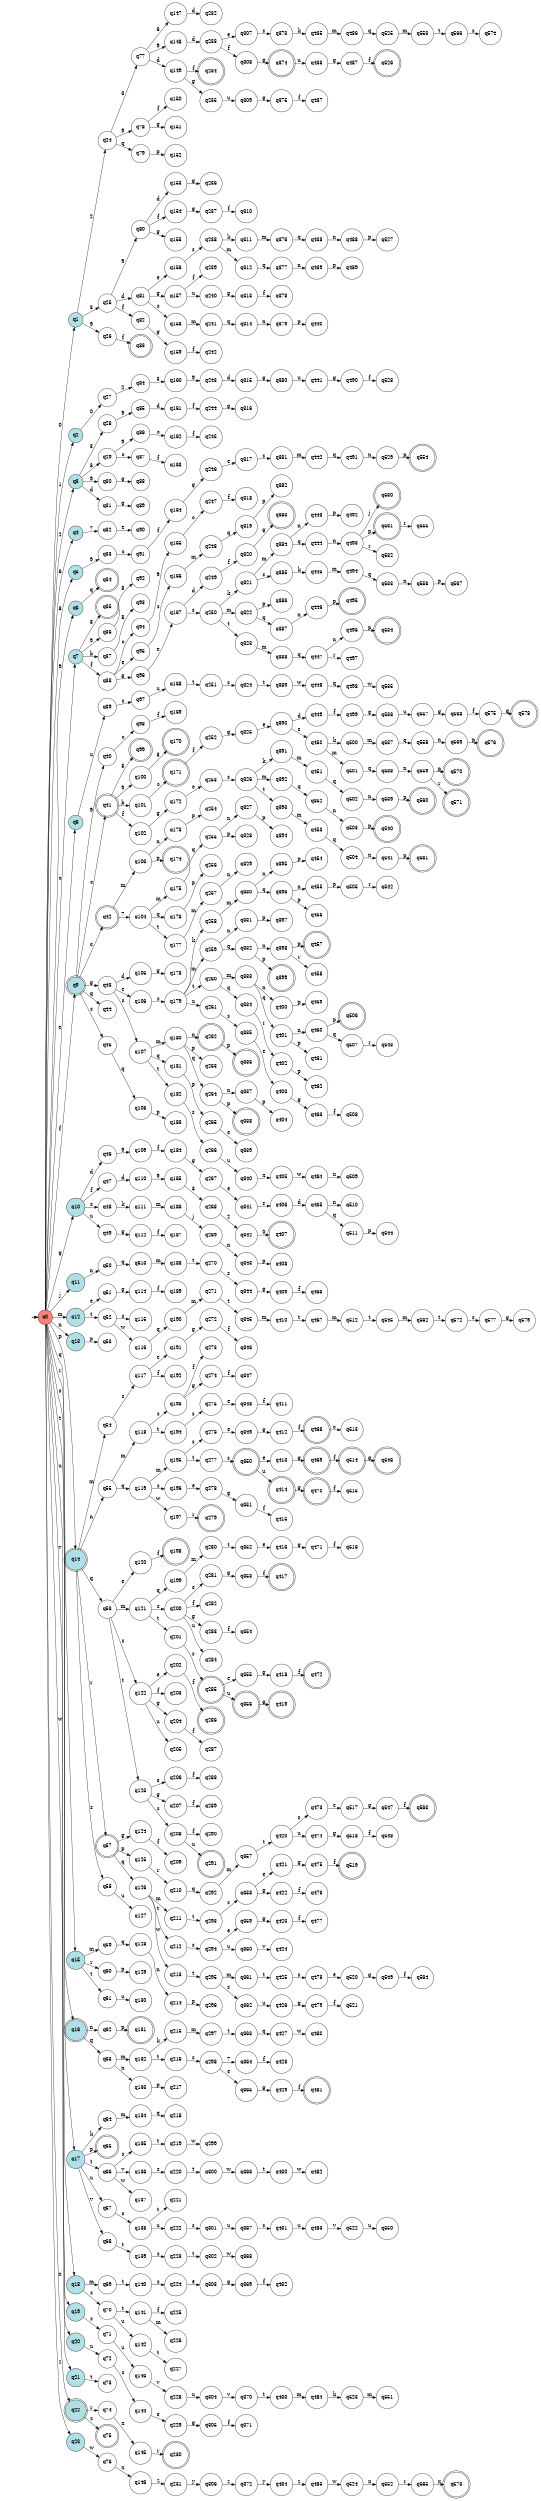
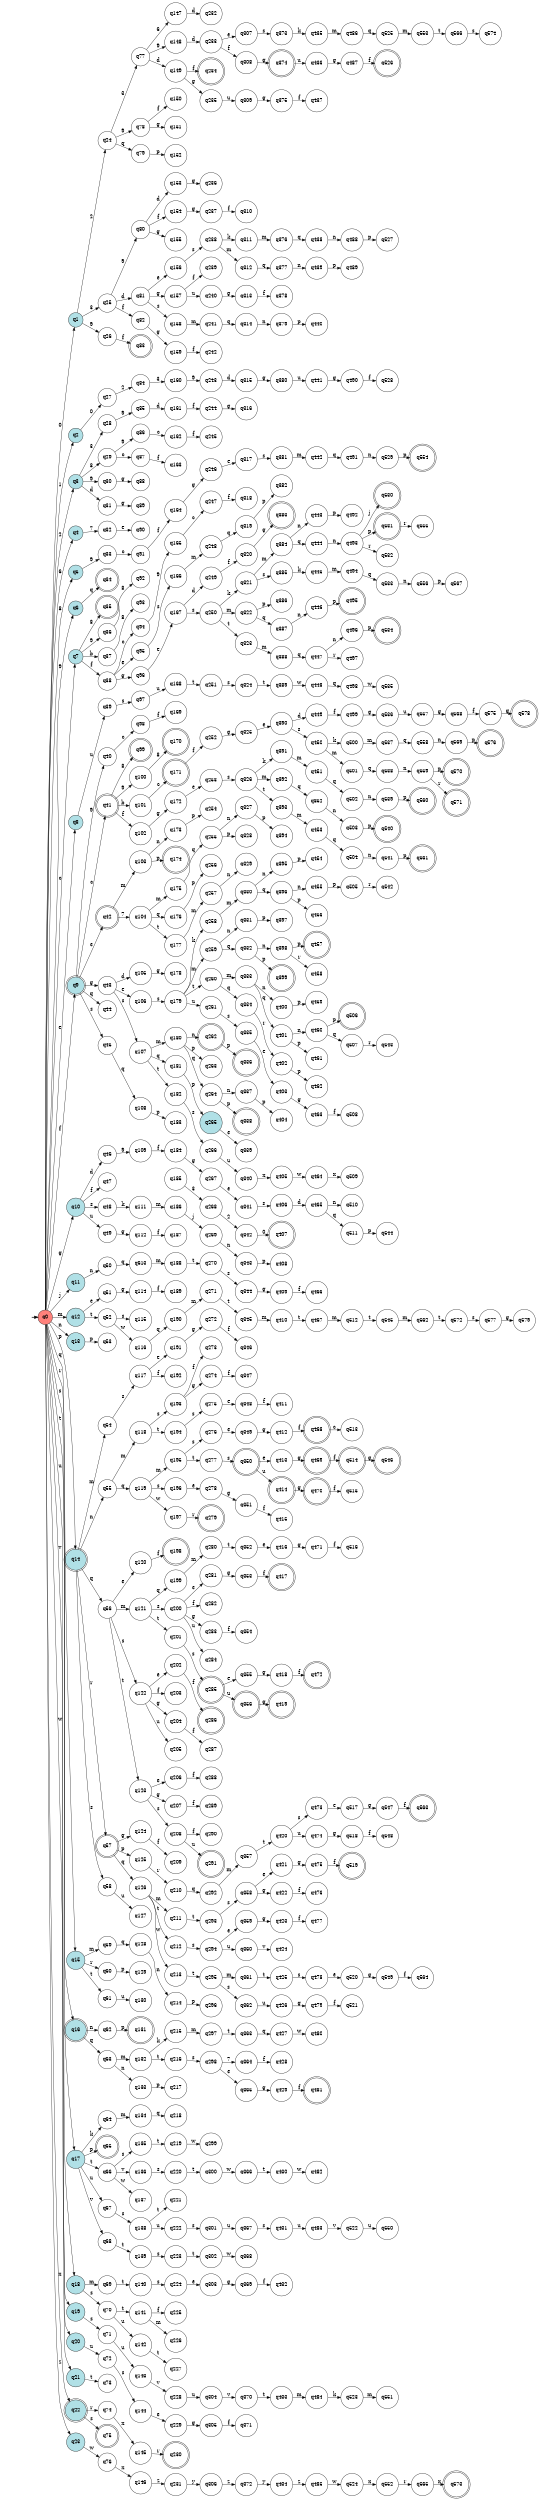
node "q265": fillcolor white -> powderblue
node "q110": removed
